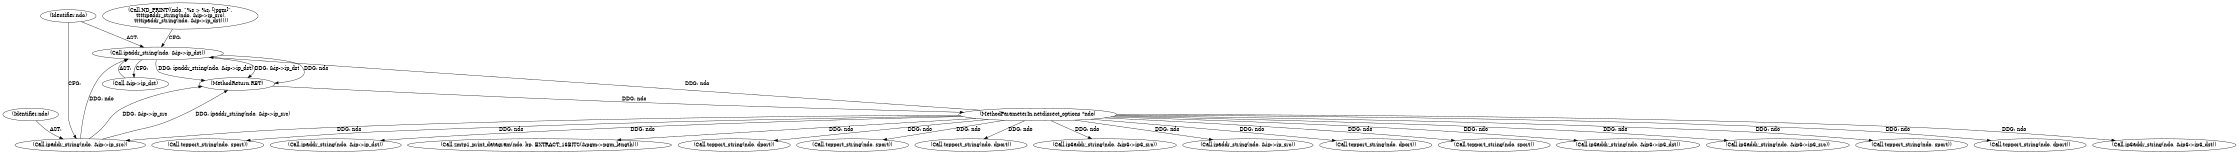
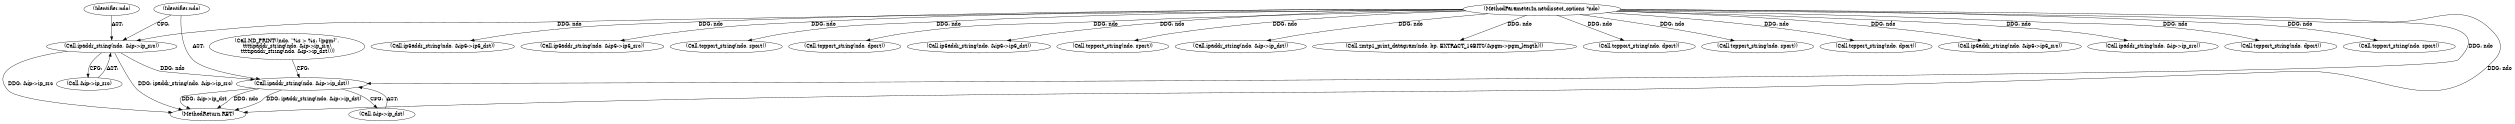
node "(Call,&ip->ip_src)": added
edge "(MethodReturn,RET)" -> "(MethodParameterIn,netdissect_options *ndo)": reversed
